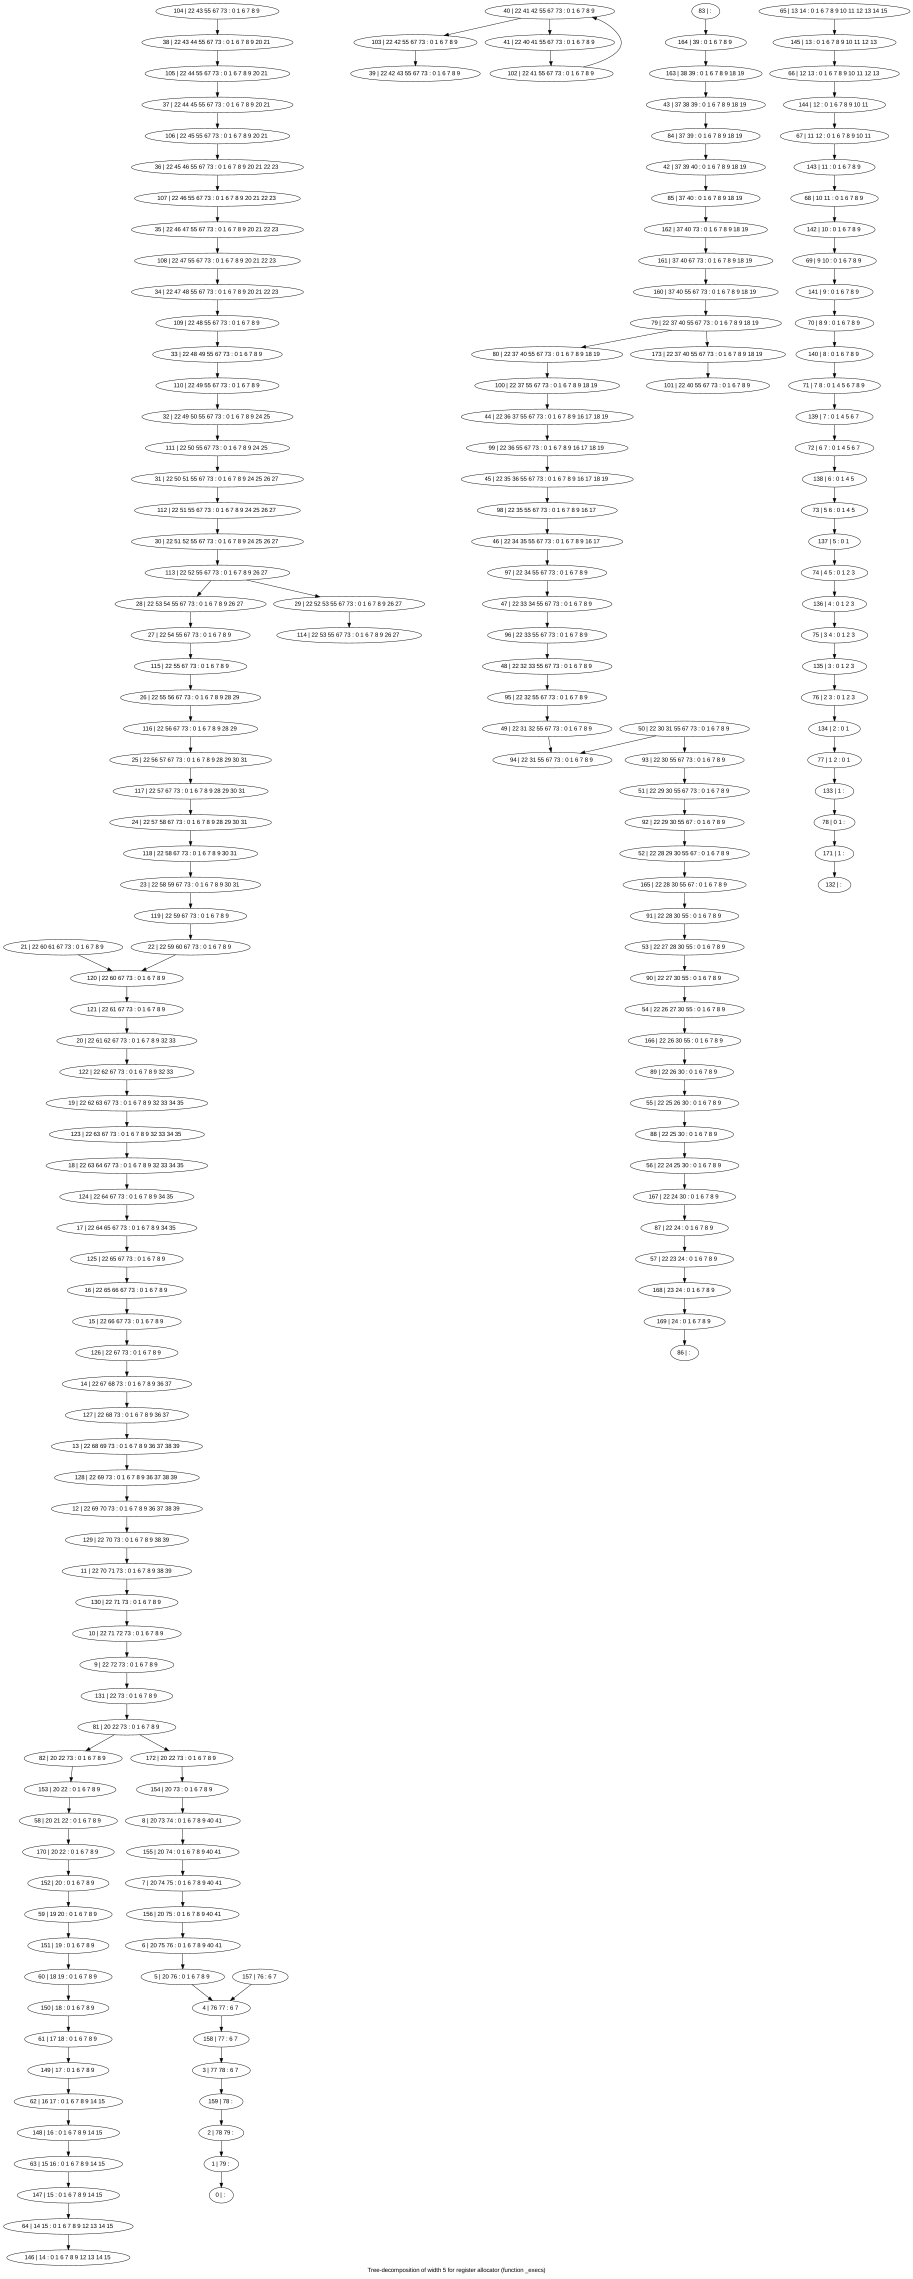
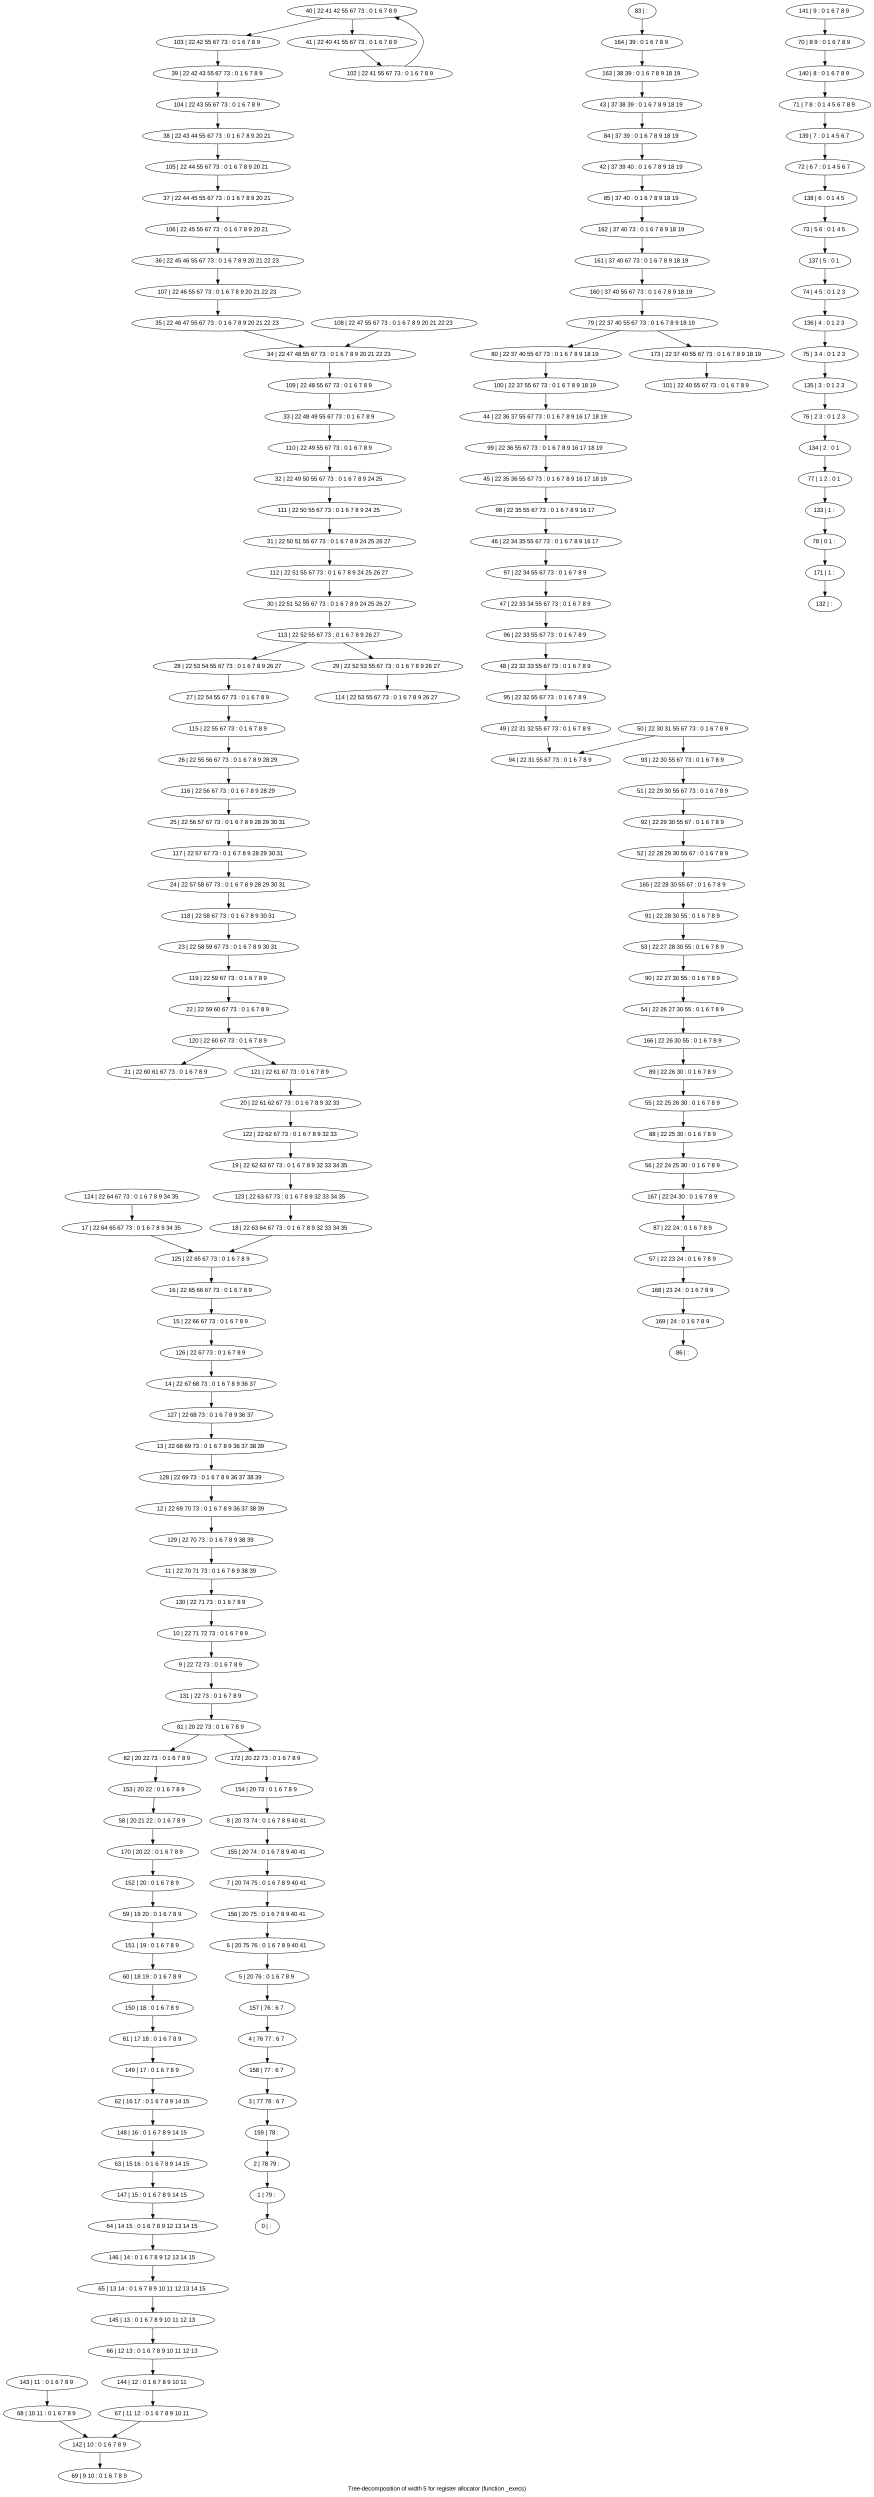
edge "39 | 22 42 43 55 67 73 : 0 1 6 7 8 9" -> "104 | 22 43 55 67 73 : 0 1 6 7 8 9": added
edge "67 | 11 12 : 0 1 6 7 8 9 10 11" -> "143 | 11 : 0 1 6 7 8 9": now "67 | 11 12 : 0 1 6 7 8 9 10 11" -> "142 | 10 : 0 1 6 7 8 9"
edge "35 | 22 46 47 55 67 73 : 0 1 6 7 8 9 20 21 22 23" -> "108 | 22 47 55 67 73 : 0 1 6 7 8 9 20 21 22 23": now "35 | 22 46 47 55 67 73 : 0 1 6 7 8 9 20 21 22 23" -> "34 | 22 47 48 55 67 73 : 0 1 6 7 8 9 20 21 22 23"
edge "69 | 9 10 : 0 1 6 7 8 9" -> "141 | 9 : 0 1 6 7 8 9": removed
edge "21 | 22 60 61 67 73 : 0 1 6 7 8 9" -> "120 | 22 60 67 73 : 0 1 6 7 8 9": reversed
edge "18 | 22 63 64 67 73 : 0 1 6 7 8 9 32 33 34 35" -> "124 | 22 64 67 73 : 0 1 6 7 8 9 34 35": now "18 | 22 63 64 67 73 : 0 1 6 7 8 9 32 33 34 35" -> "125 | 22 65 67 73 : 0 1 6 7 8 9"
edge "5 | 20 76 : 0 1 6 7 8 9" -> "4 | 76 77 : 6 7": now "5 | 20 76 : 0 1 6 7 8 9" -> "157 | 76 : 6 7"
edge "146 | 14 : 0 1 6 7 8 9 12 13 14 15" -> "65 | 13 14 : 0 1 6 7 8 9 10 11 12 13 14 15": added
